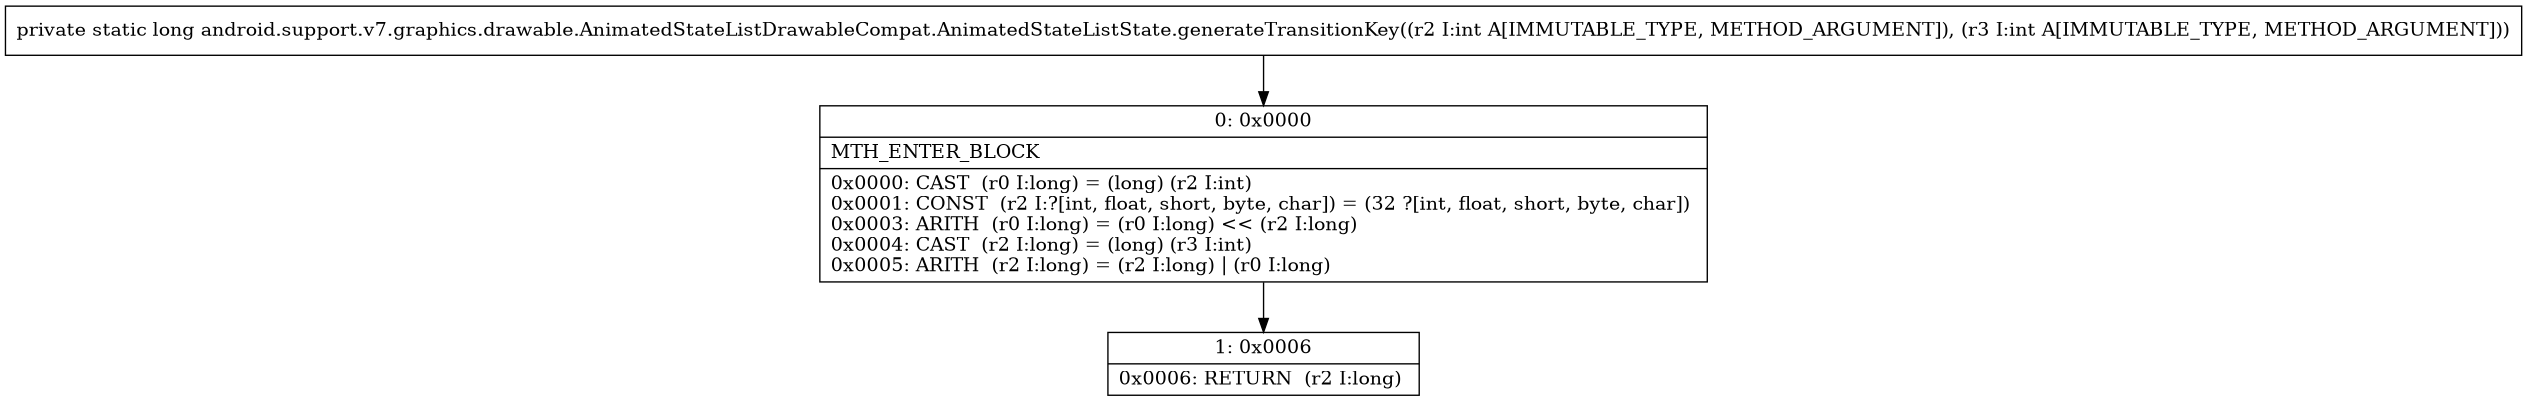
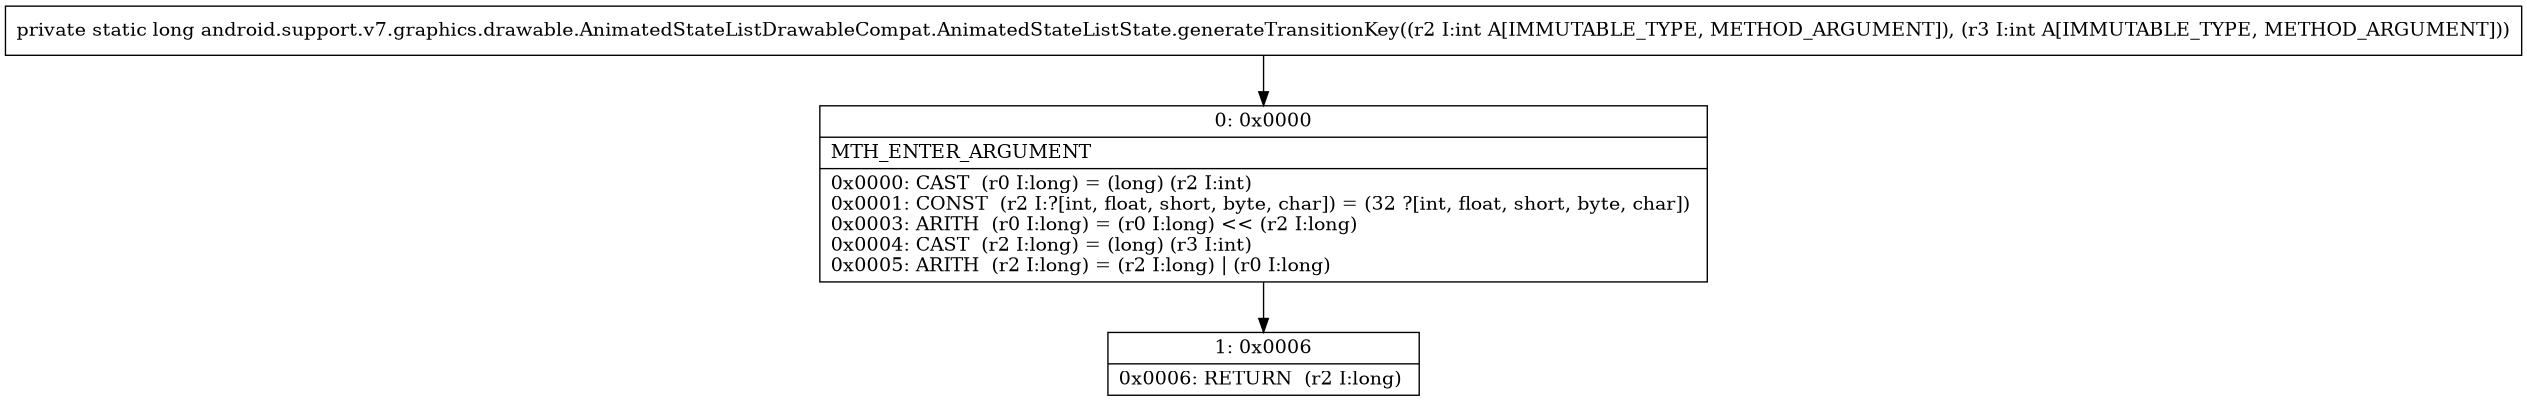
node "0: 0x0000": text "MTH_ENTER_BLOCK" -> "MTH_ENTER_ARGUMENT"
